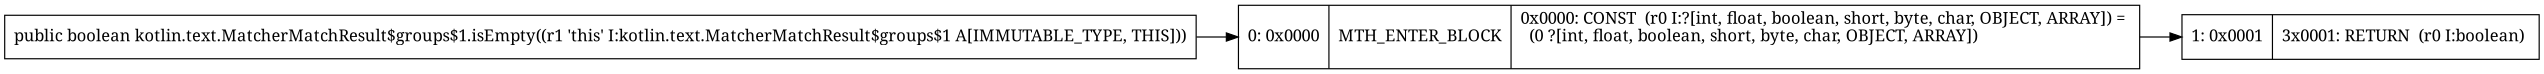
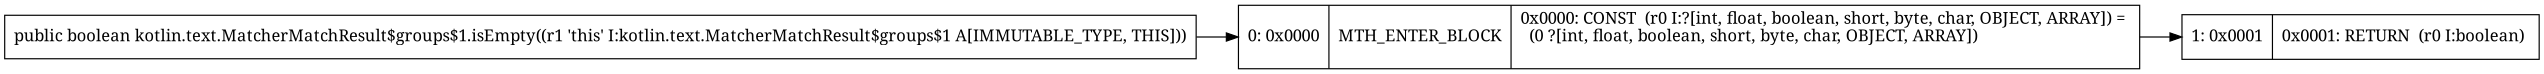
node "1: 0x0001": text "3x0001: RETURN  (r0 I:boolean)" -> "0x0001: RETURN  (r0 I:boolean)"
